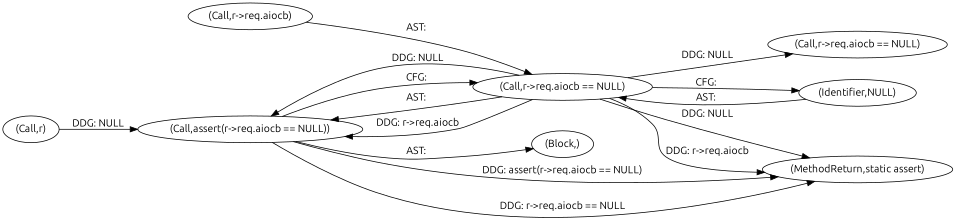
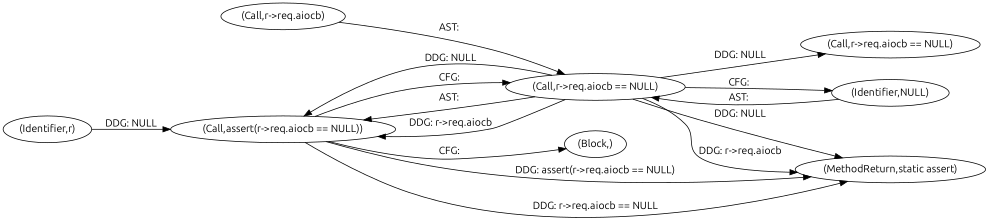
node "(Call,r)": label "(Call,r)" -> "(Identifier,r)"
edge "(Call,assert(r->req.aiocb == NULL))" -> "(Block,)": label "AST: " -> "CFG: "
